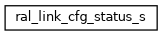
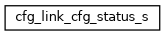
node "ral_link_cfg_status_s": label "ral_link_cfg_status_s" -> "cfg_link_cfg_status_s"
